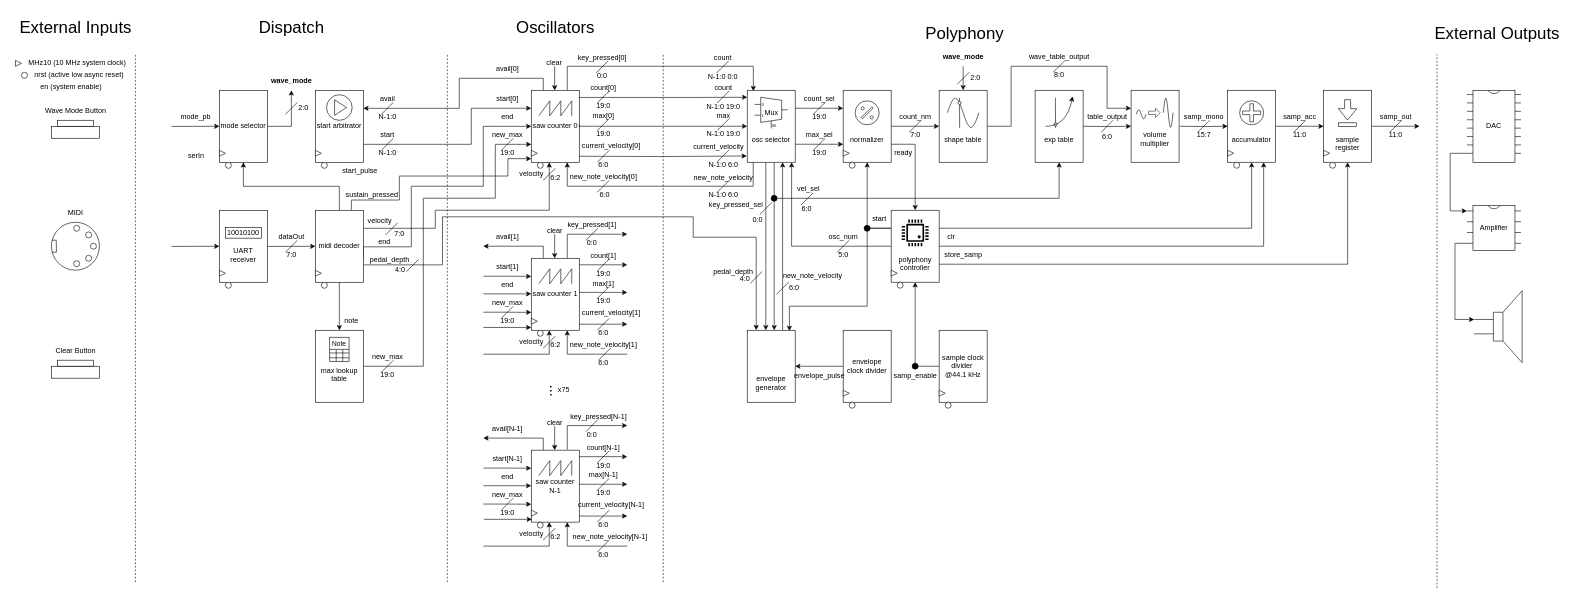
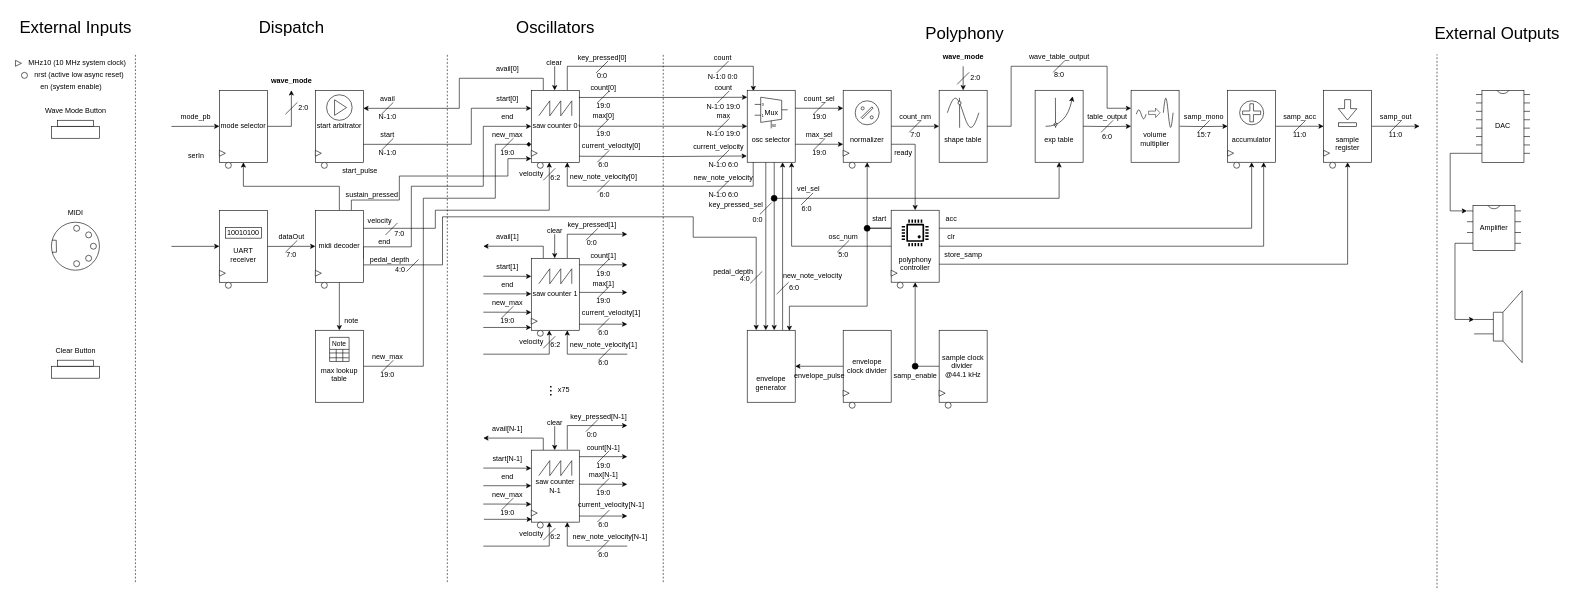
node "DAC": moved (1494, 126) -> (1503, 126)
edge "max lookup table" -> "saw counter 0": arrowhead classic -> diamond
node "acc": added
